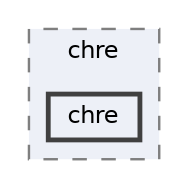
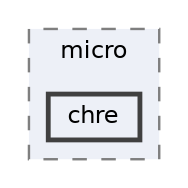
cluster "chre": label "chre" -> "micro"
